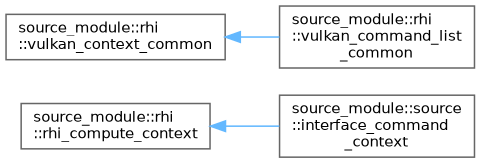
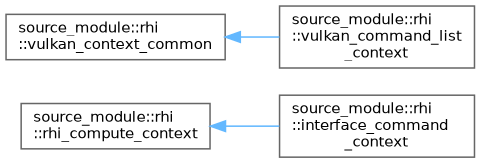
node "source_module::rhi ::vulkan_command_list _common": label "source_module::rhi ::vulkan_command_list _common" -> "source_module::rhi ::vulkan_command_list _context"
node "source_module::source ::interface_command _context": label "source_module::source ::interface_command _context" -> "source_module::rhi ::interface_command _context"
